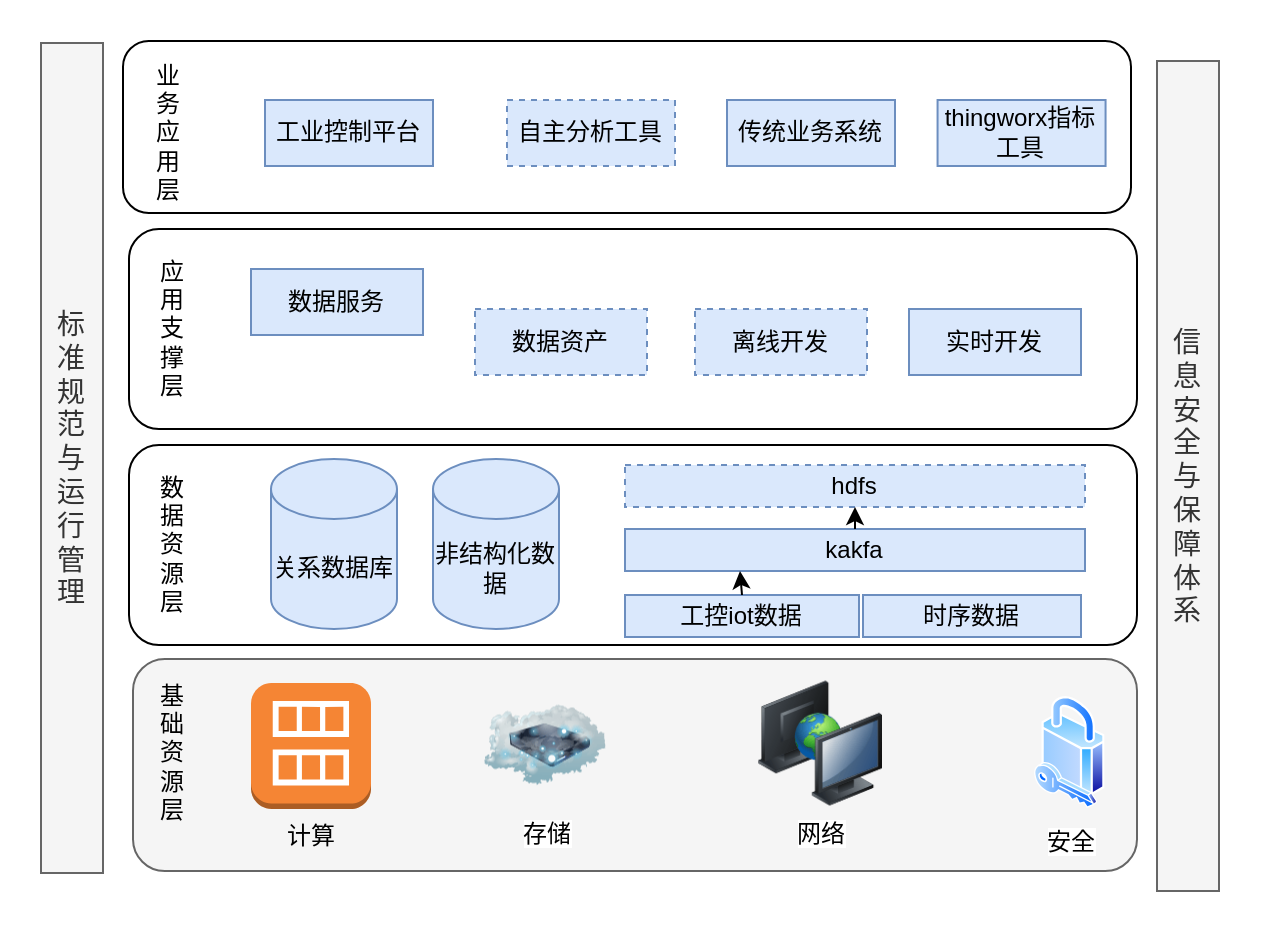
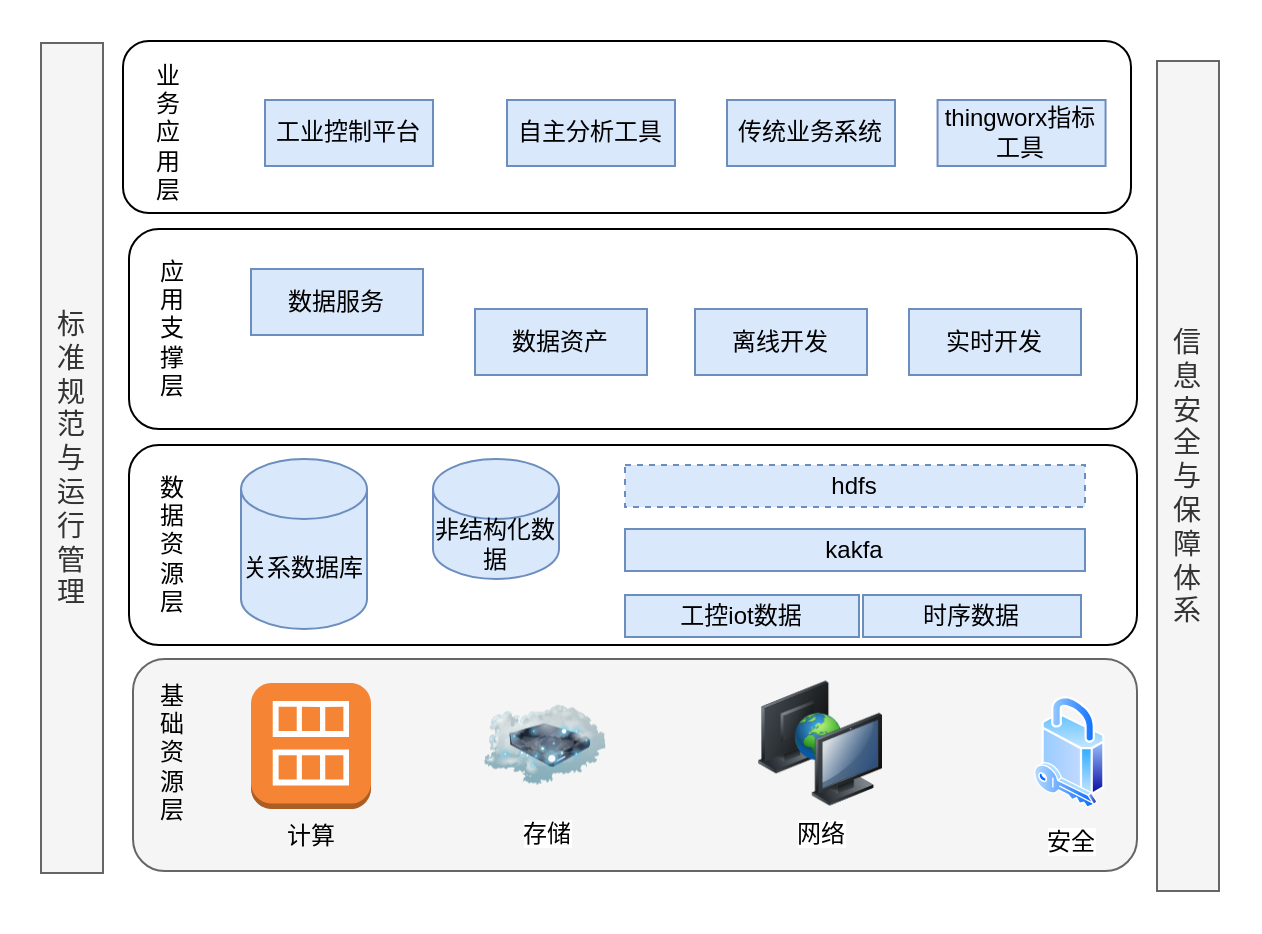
node "自主分析工具": style dashed -> solid
node "数据资产": style dashed -> solid
node "离线开发": style dashed -> solid
edge "kakfa" -> "hdfs": removed
node "关系数据库": moved (334, 544) -> (304, 544)
node "非结构化数据": size 126x170 -> 126x120
edge "工控iot数据" -> "kakfa": removed
